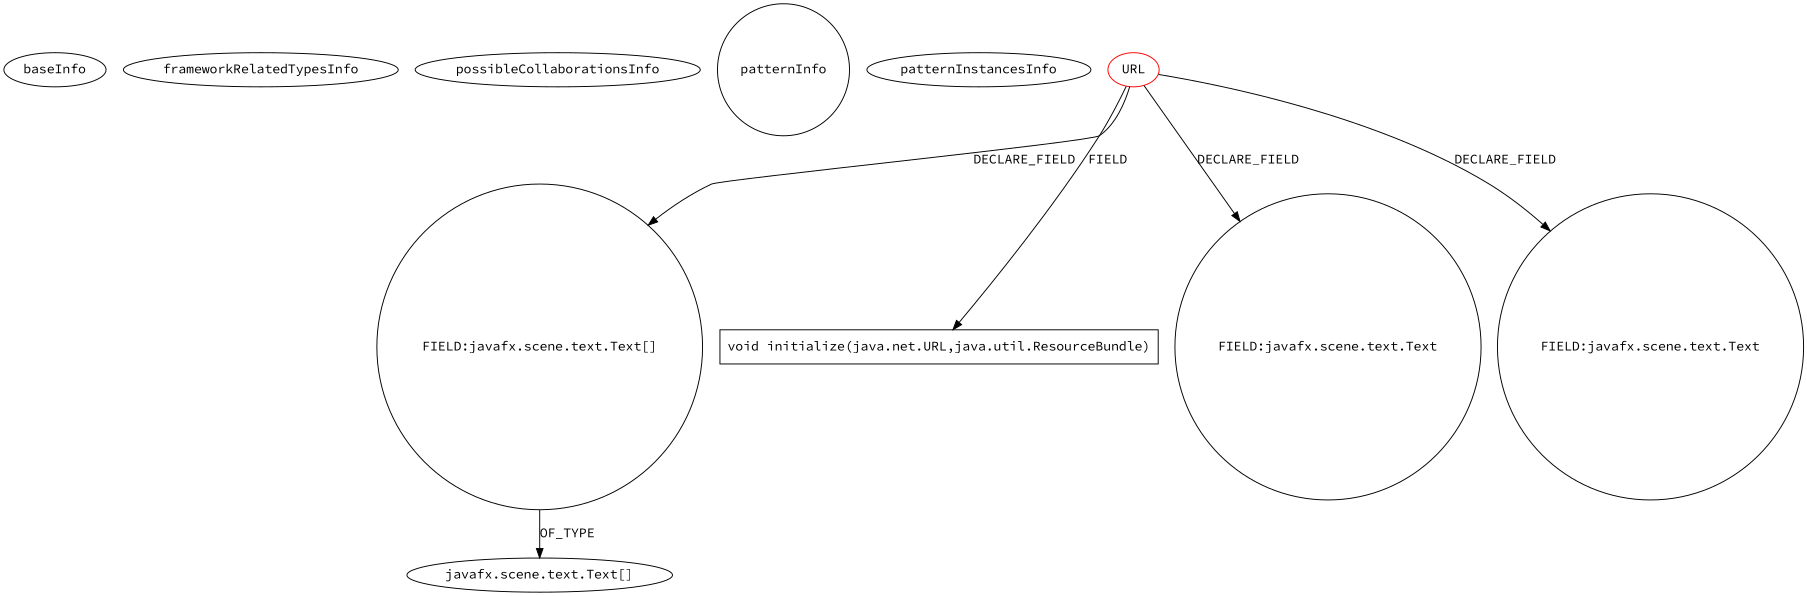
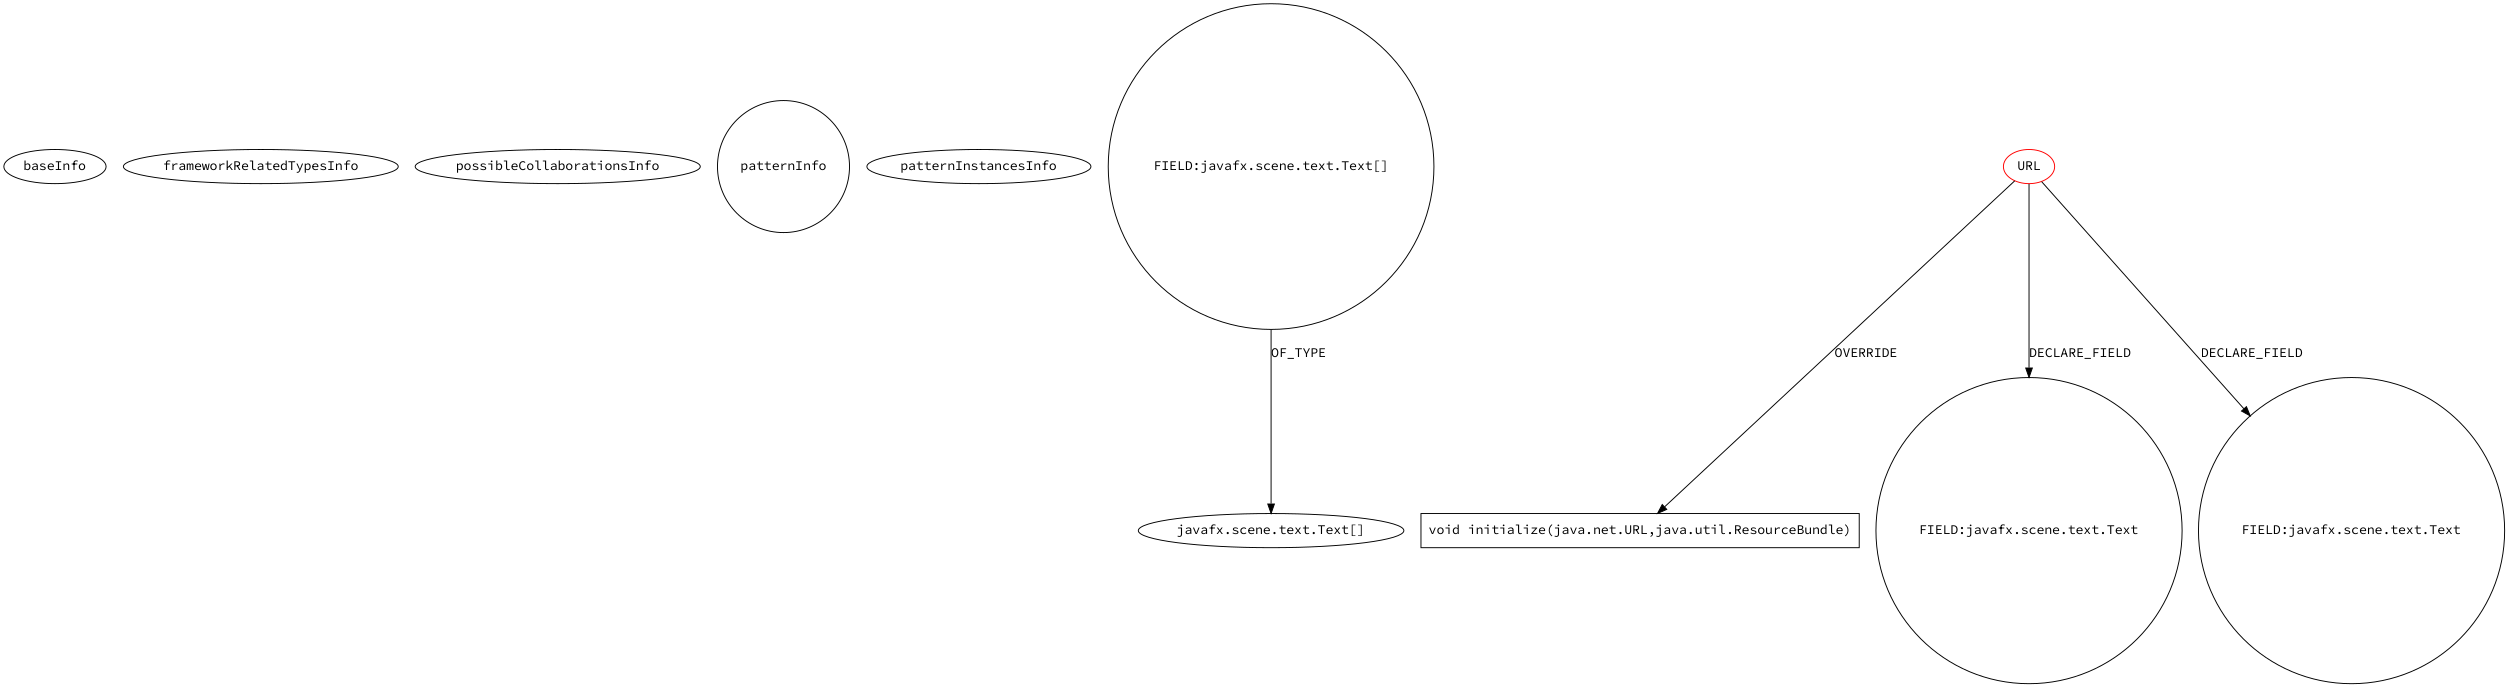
edge "URL" -> "void initialize(java.net.URL,java.util.ResourceBundle)": label "FIELD" -> "OVERRIDE"
edge "URL" -> "FIELD:javafx.scene.text.Text[]": removed, label "DECLARE_FIELD"
